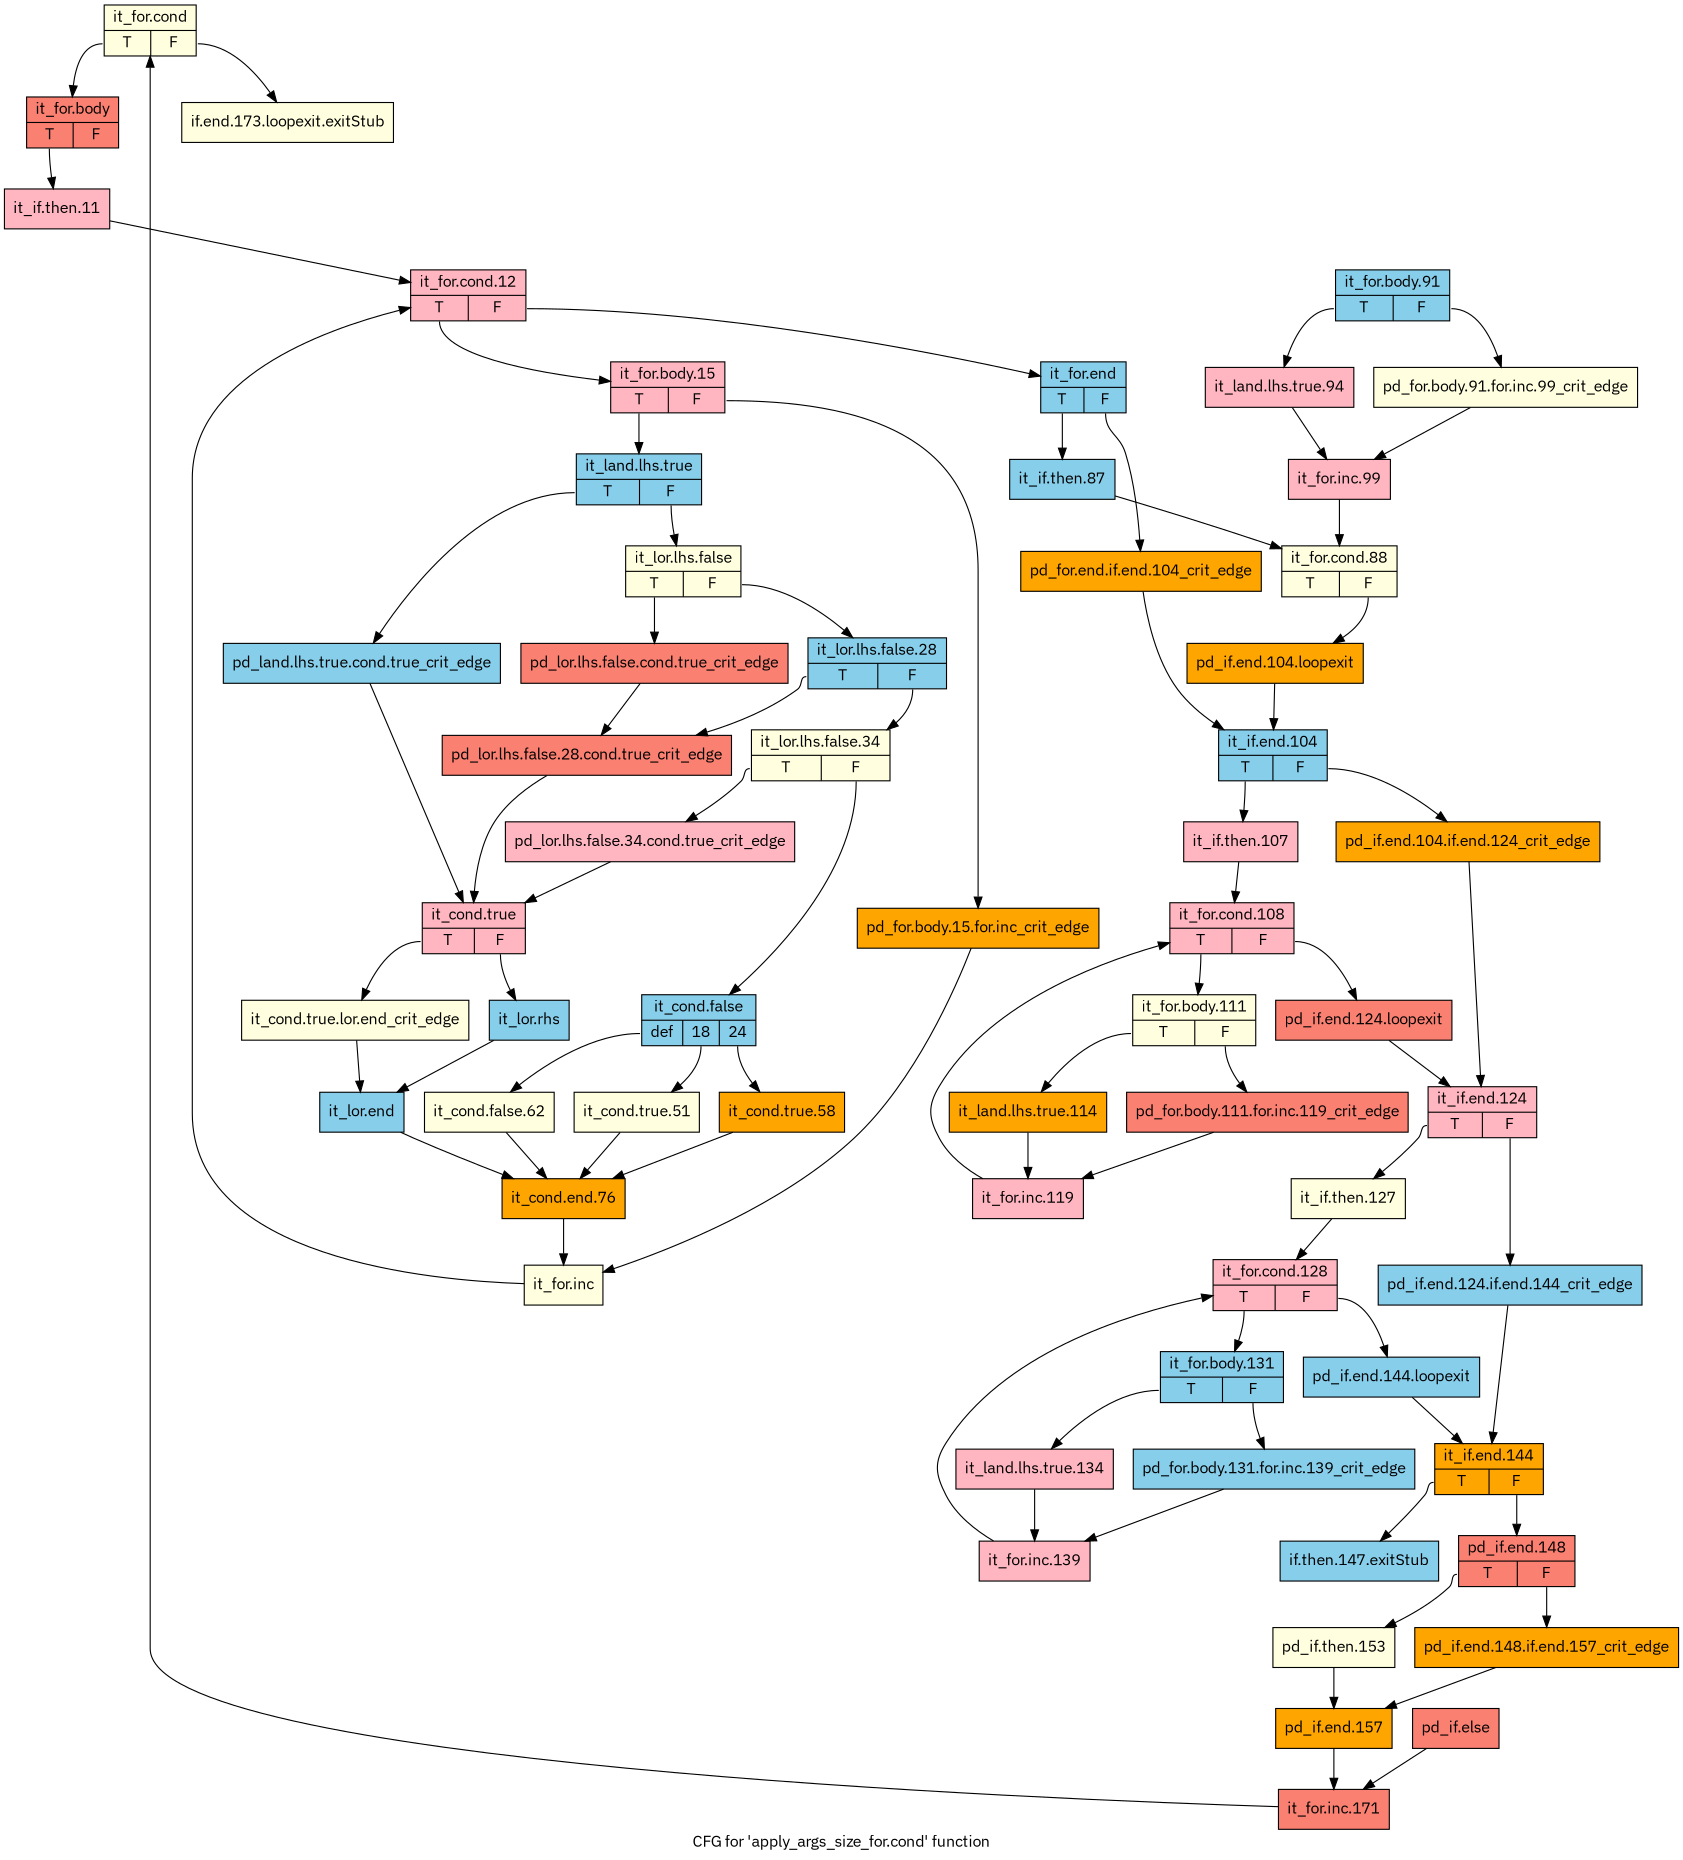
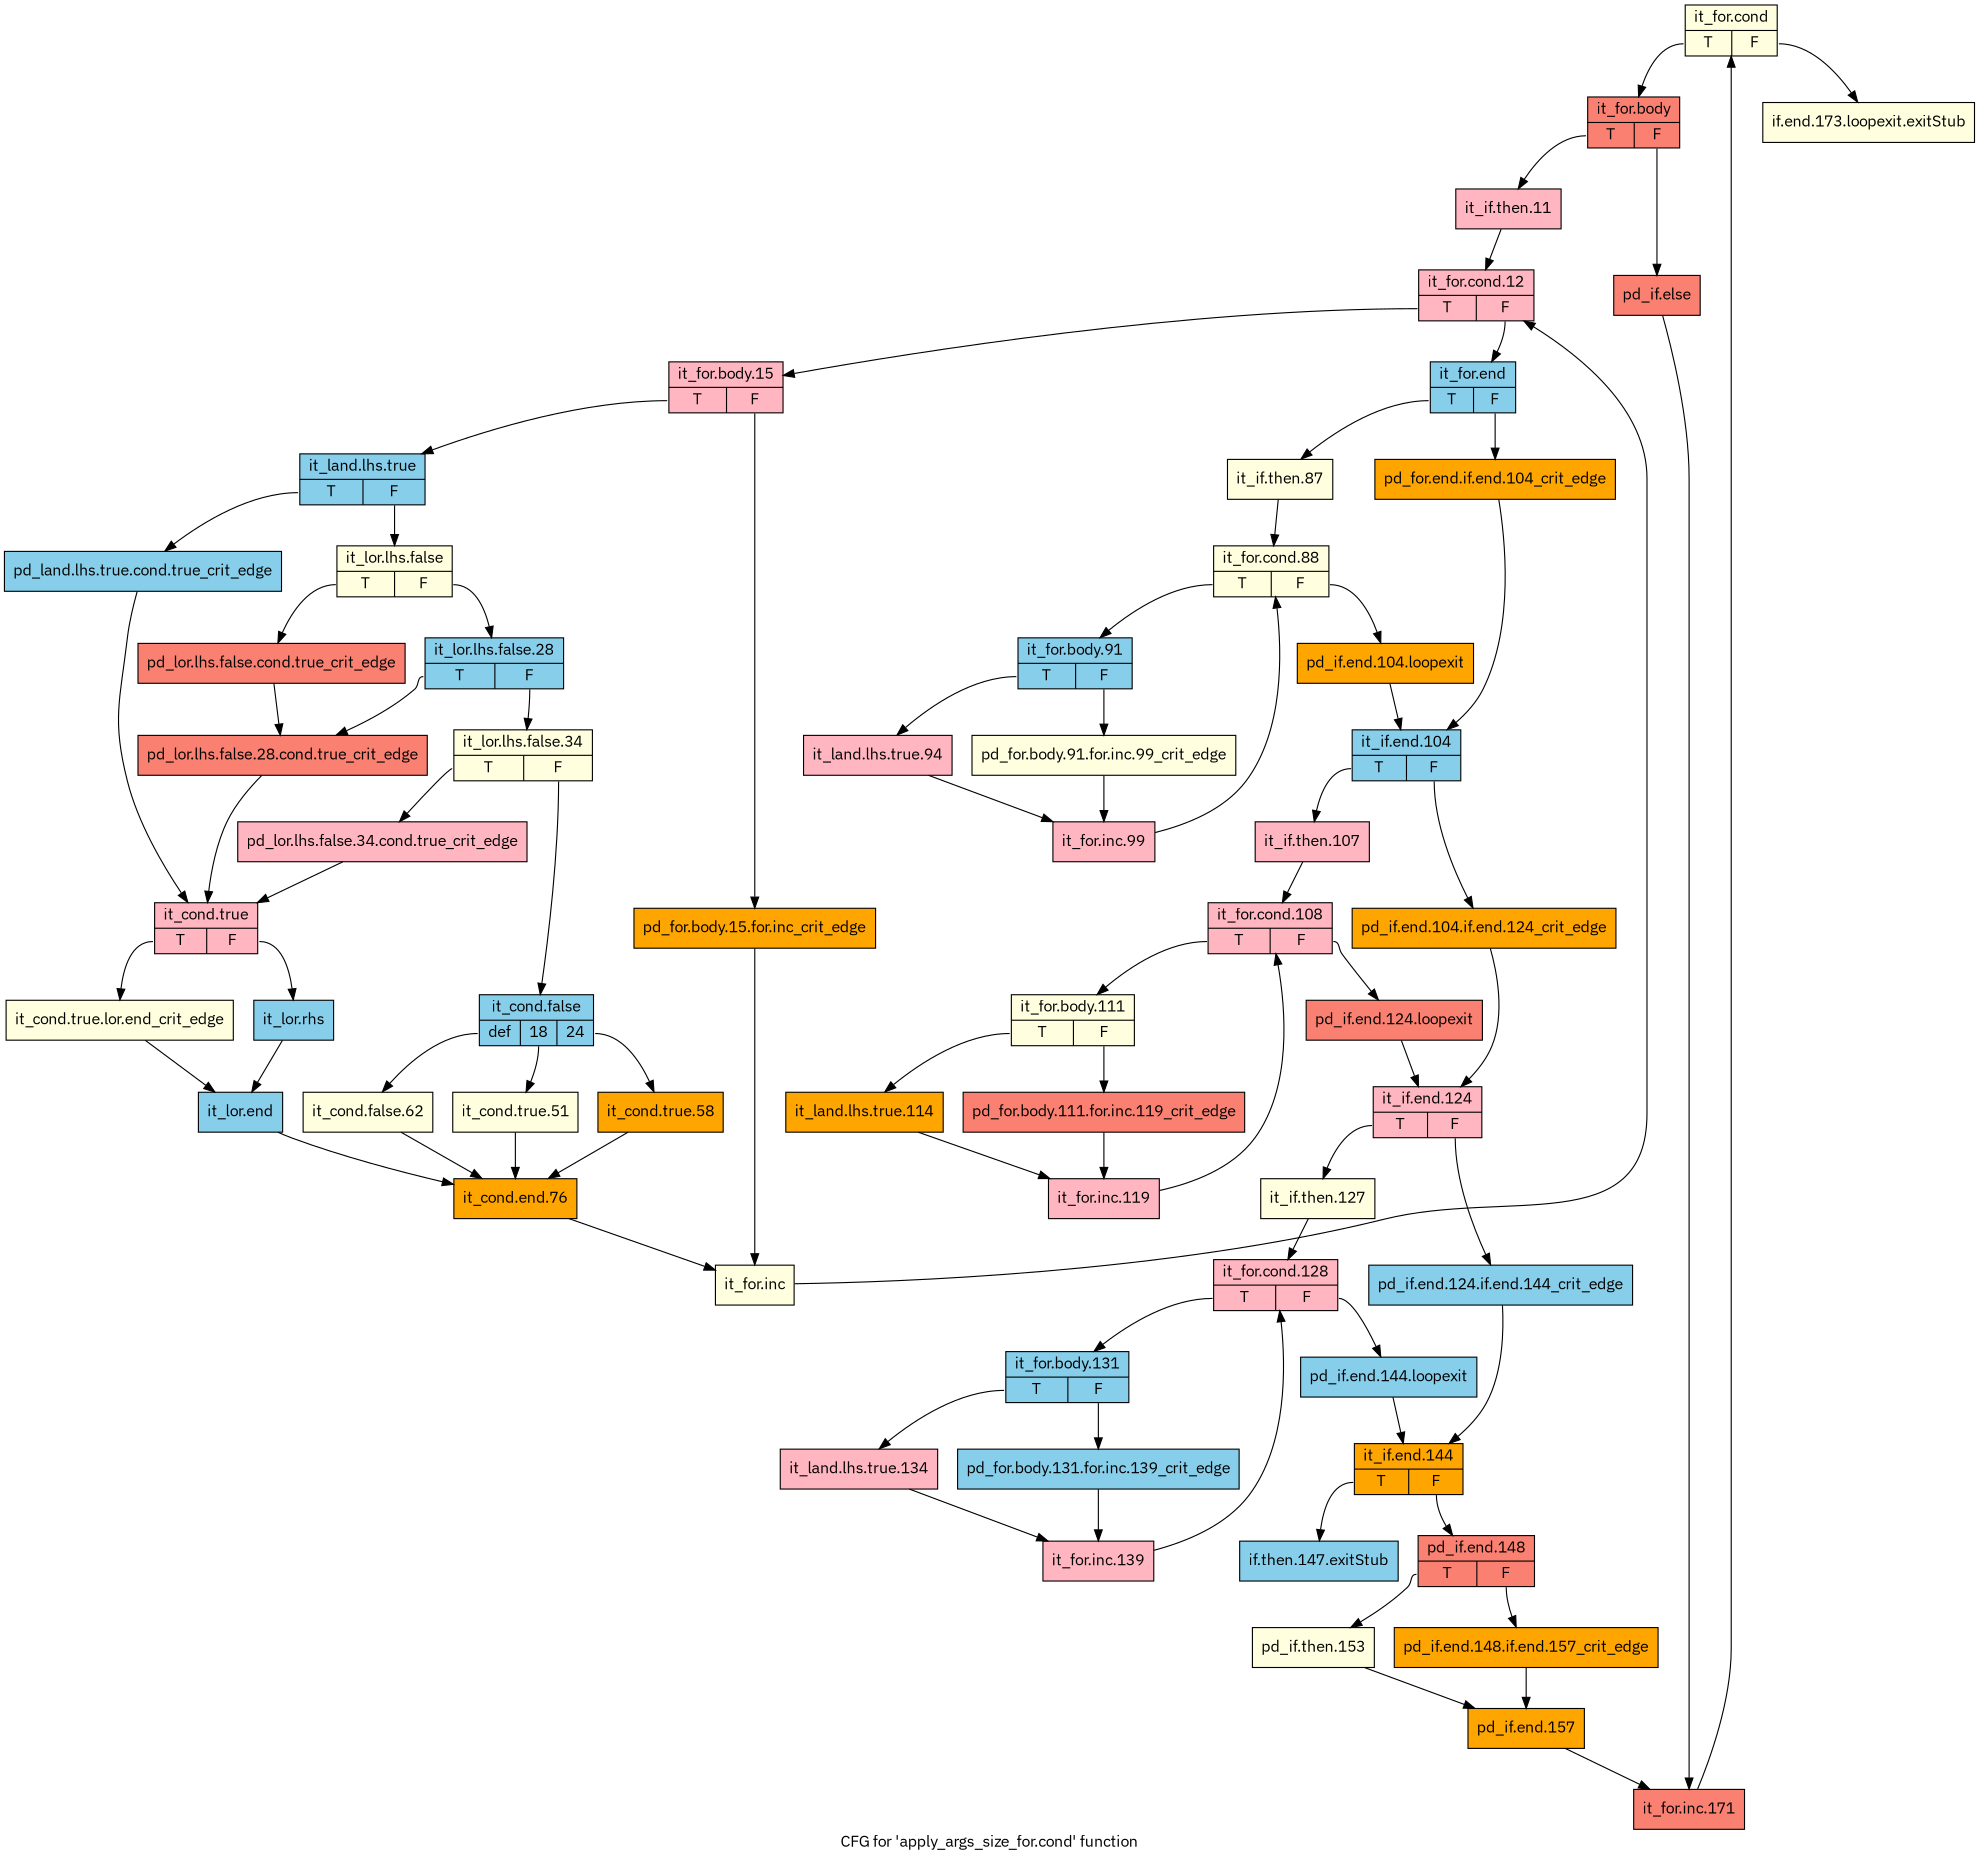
edge "it_for.body" -> "pd_if.else": added
node "it_if.then.87": fillcolor skyblue -> lightyellow
edge "it_for.cond.88" -> "it_for.body.91": added
